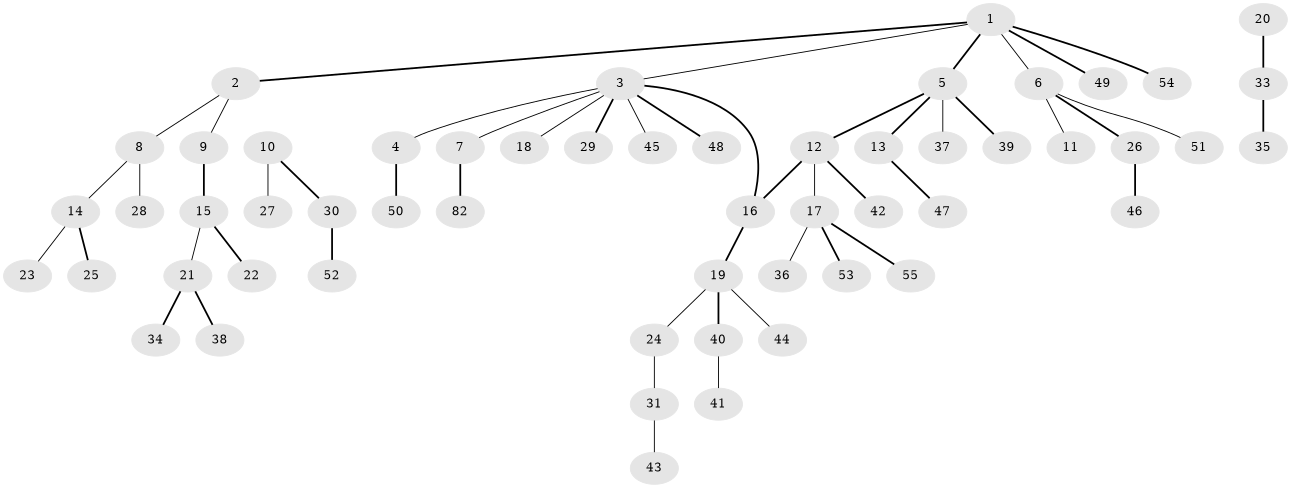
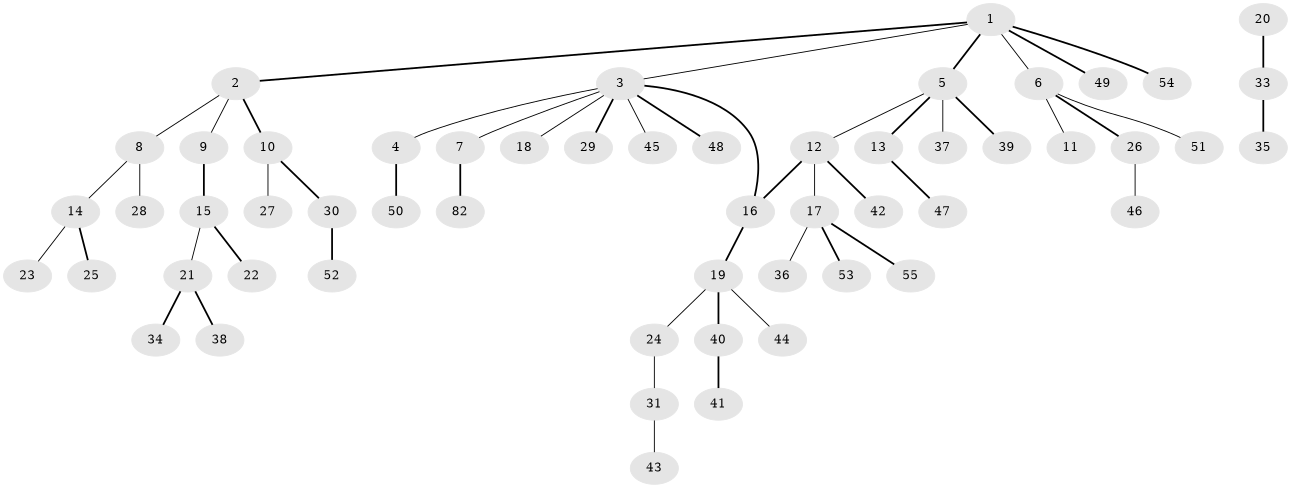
edge "2" -- "10": added
edge "5" -- "12": style bold -> solid
edge "26" -- "46": style bold -> solid
edge "40" -- "41": style solid -> bold
